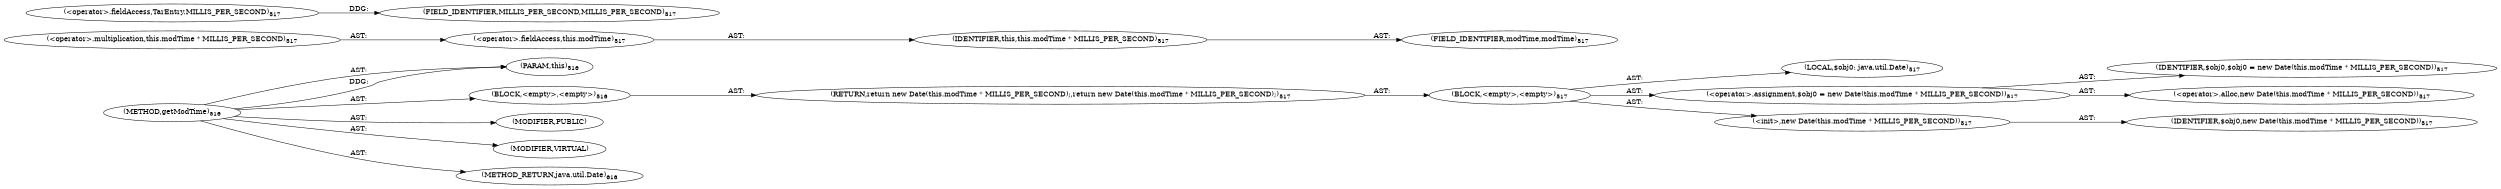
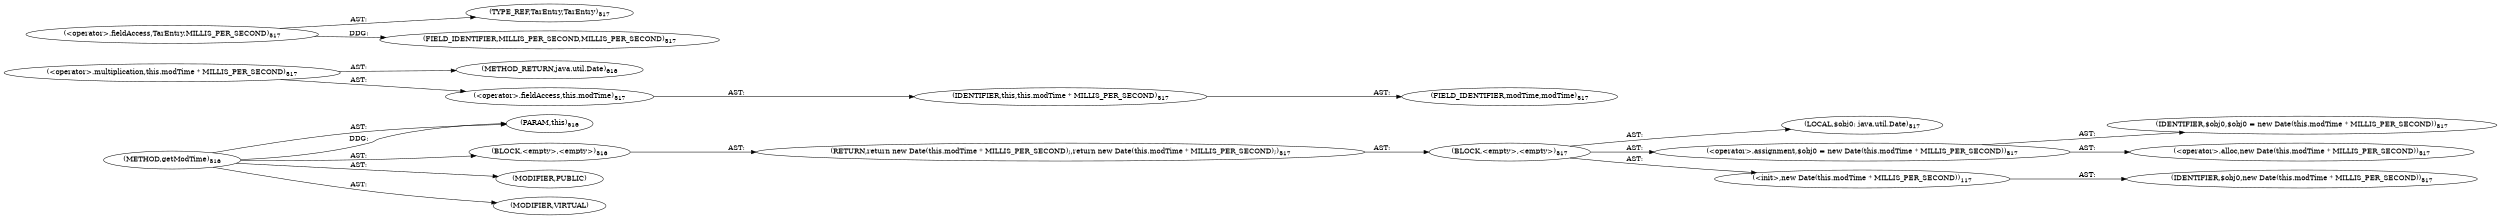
node "(TYPE_REF,TarEntry,TarEntry)": added
node "(<init>,new Date(this.modTime * MILLIS_PER_SECOND))": text "517" -> "117"
edge "(METHOD,getModTime)" -> "(METHOD_RETURN,java.util.Date)": now "(<operator>.multiplication,this.modTime * MILLIS_PER_SECOND)" -> "(METHOD_RETURN,java.util.Date)"
